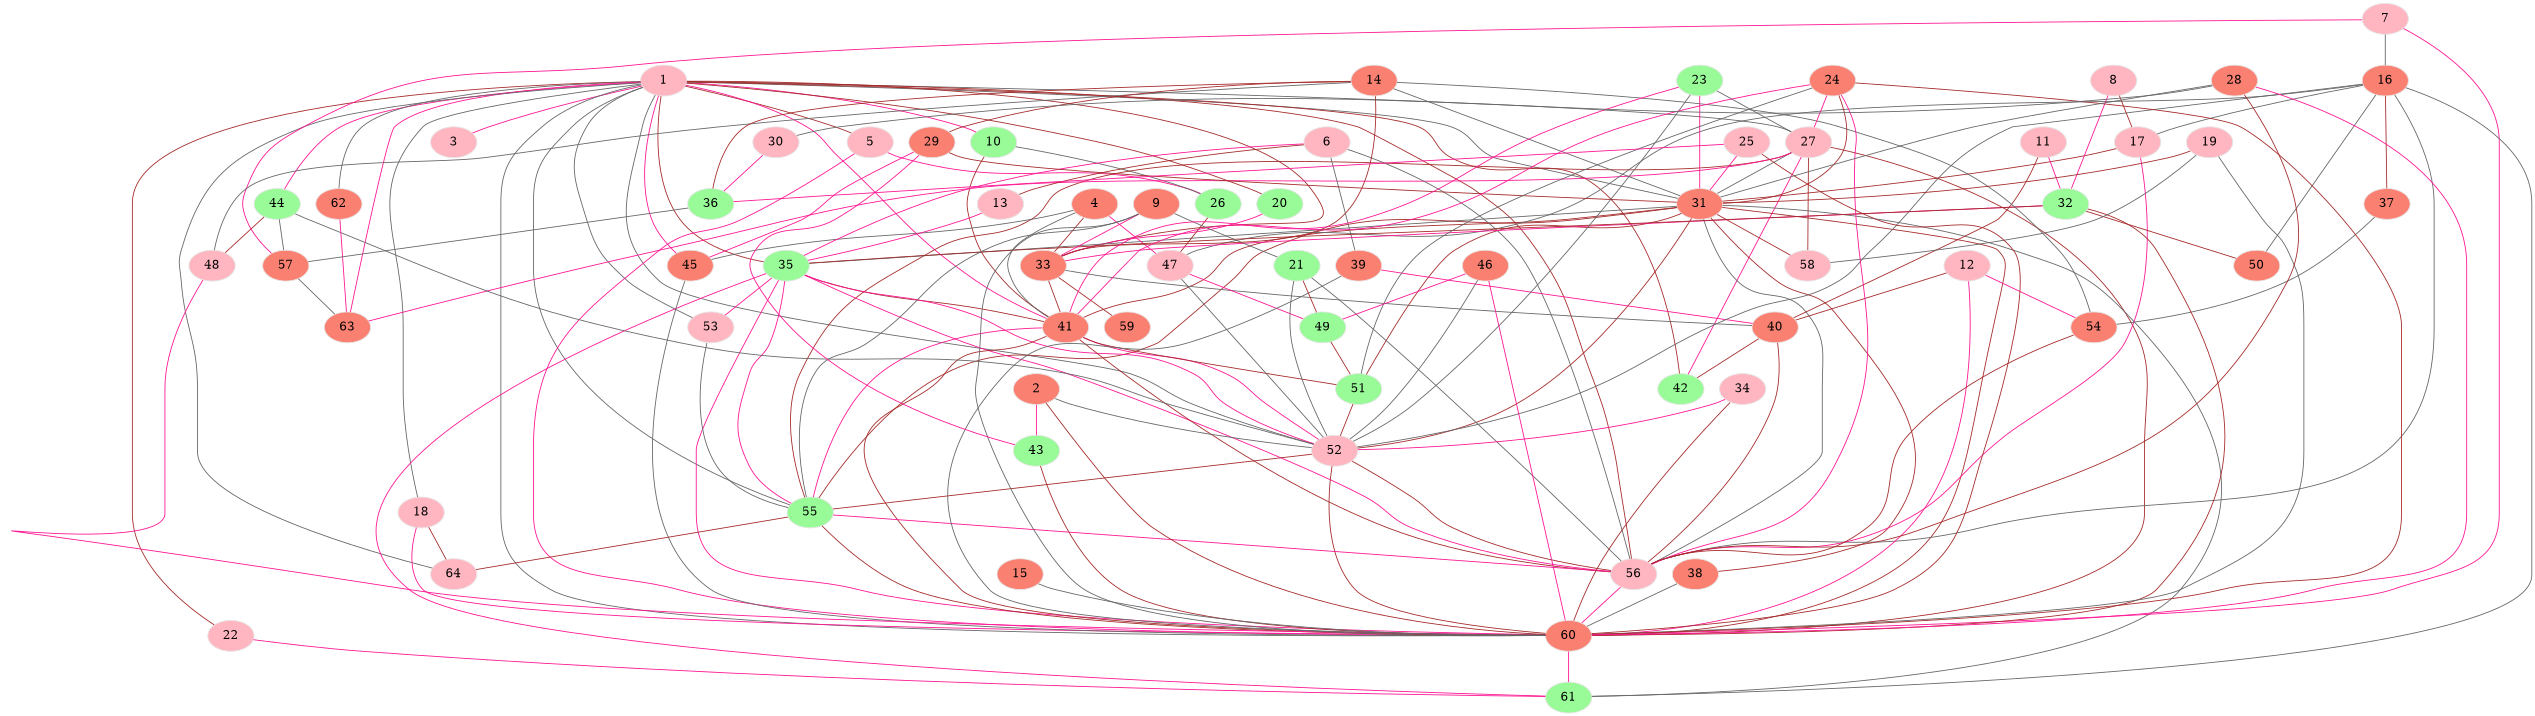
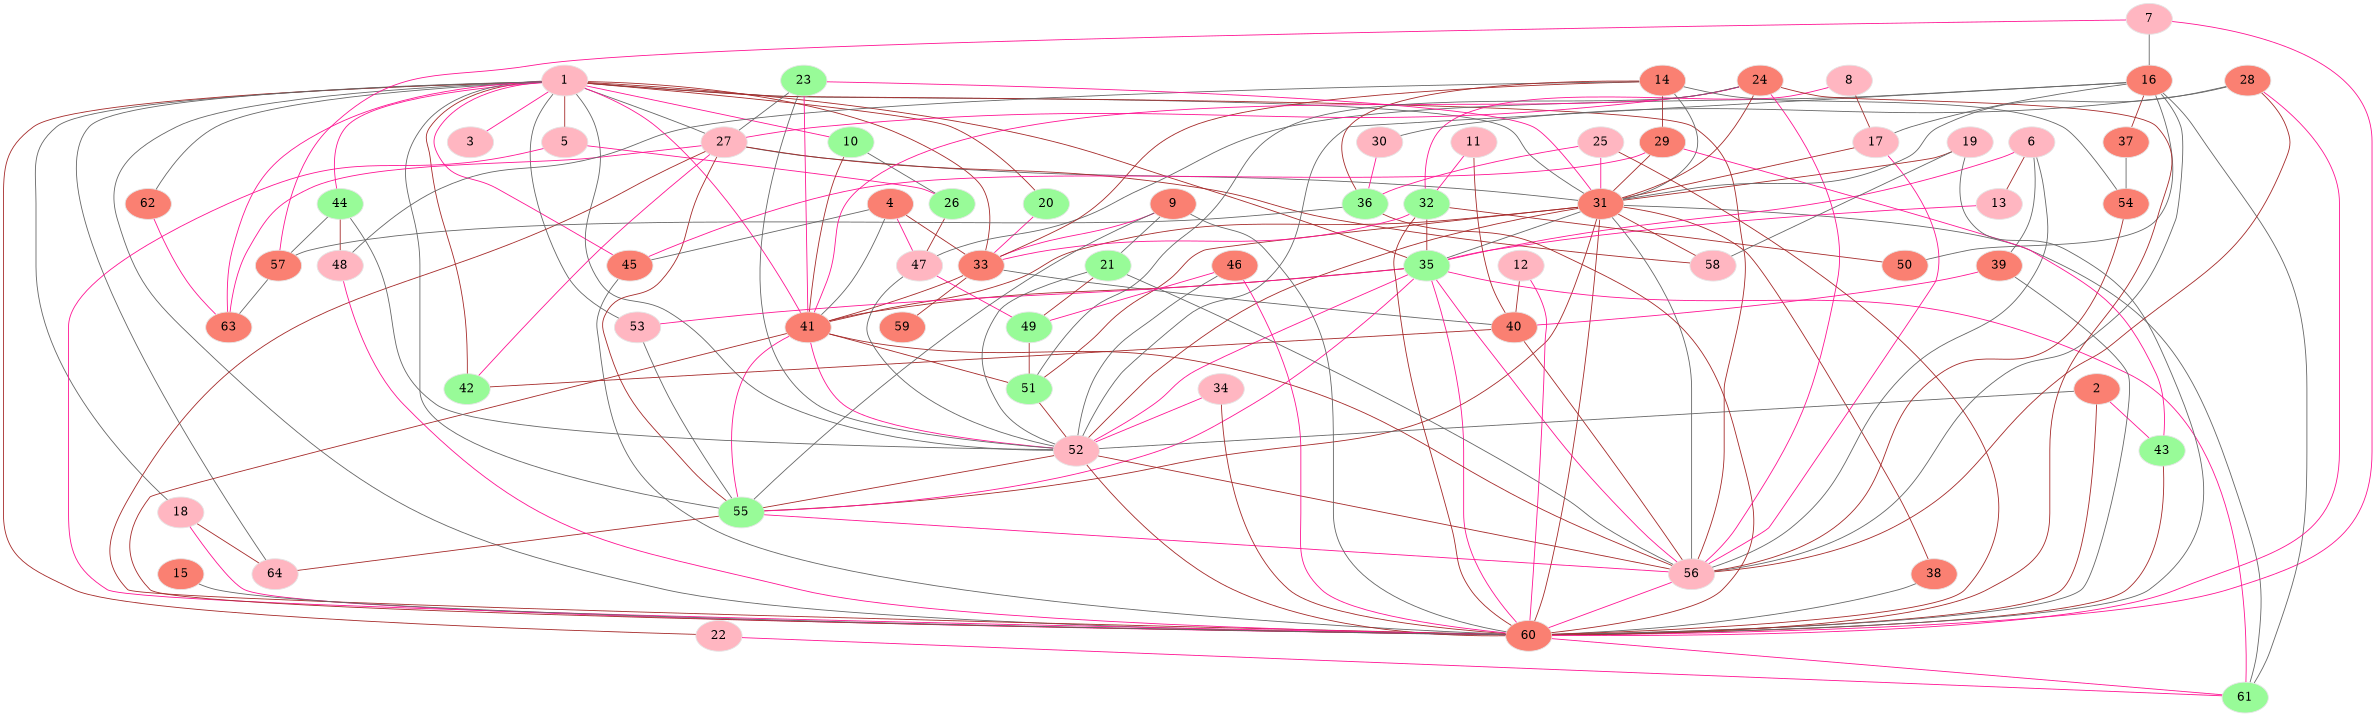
edge "12" -- "54": removed
edge "55" -- "60": now "36" -- "60"
